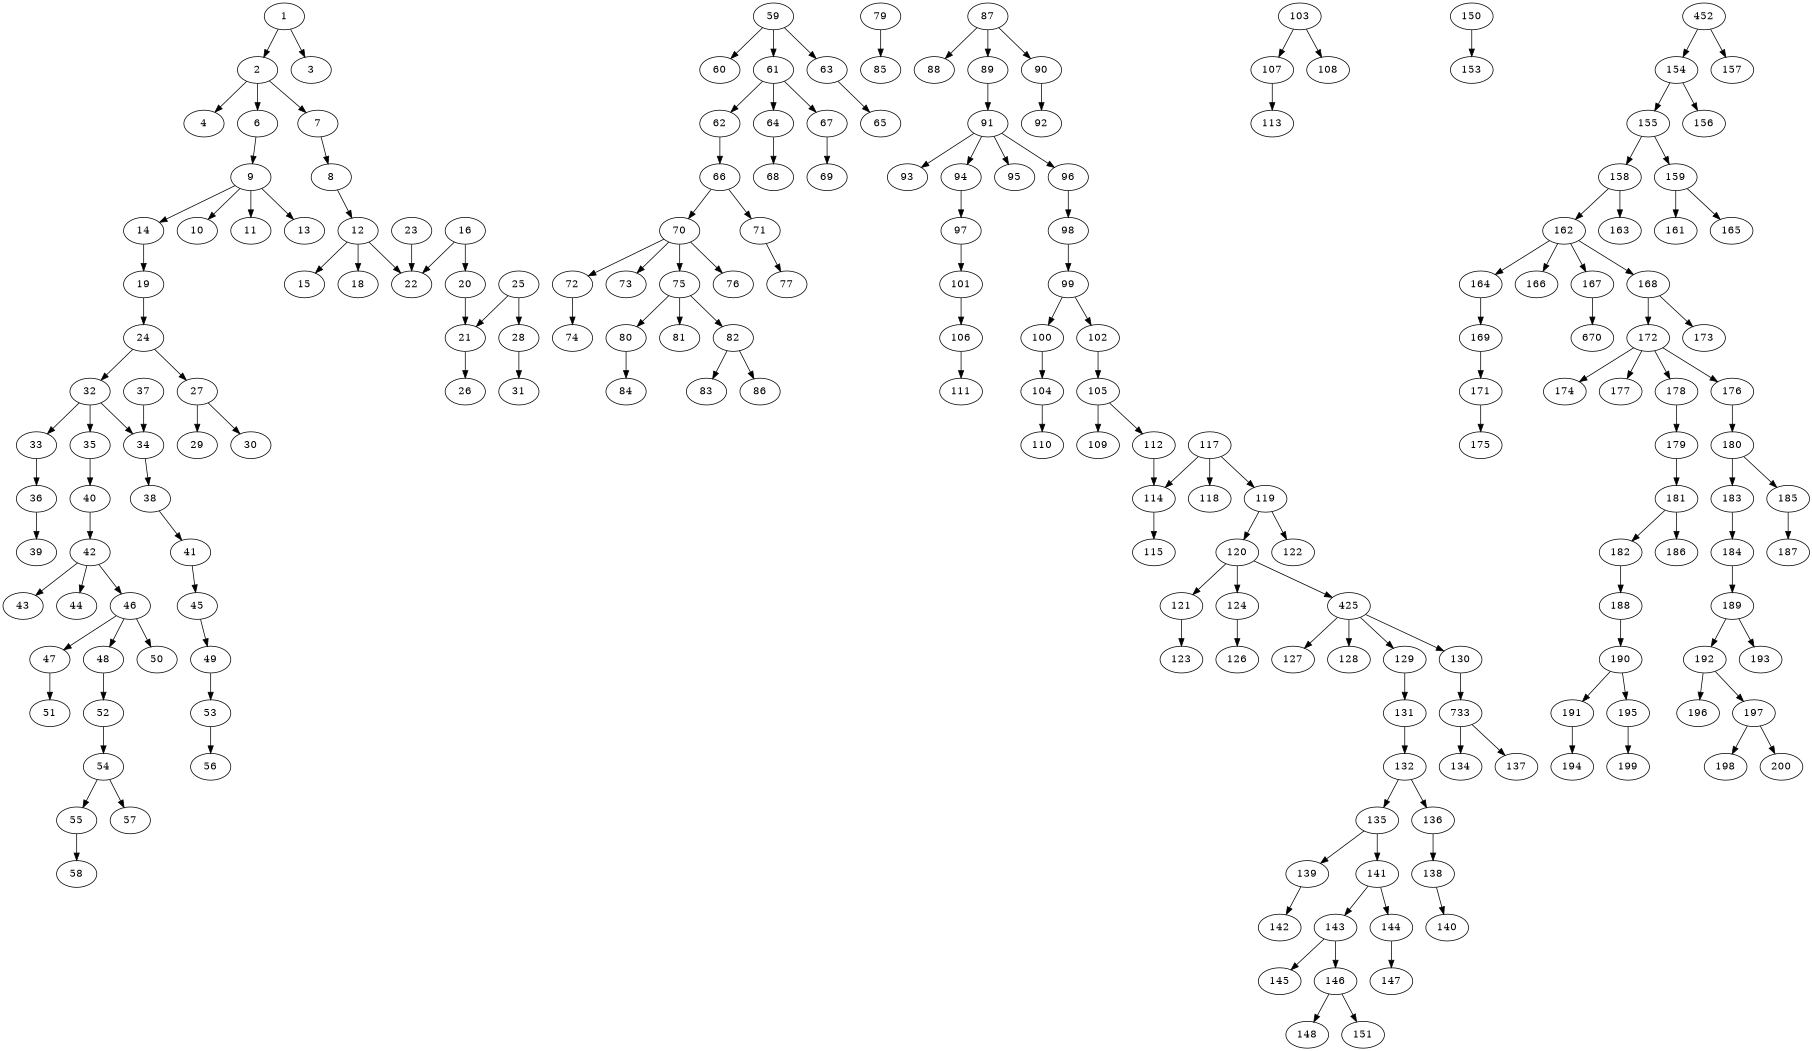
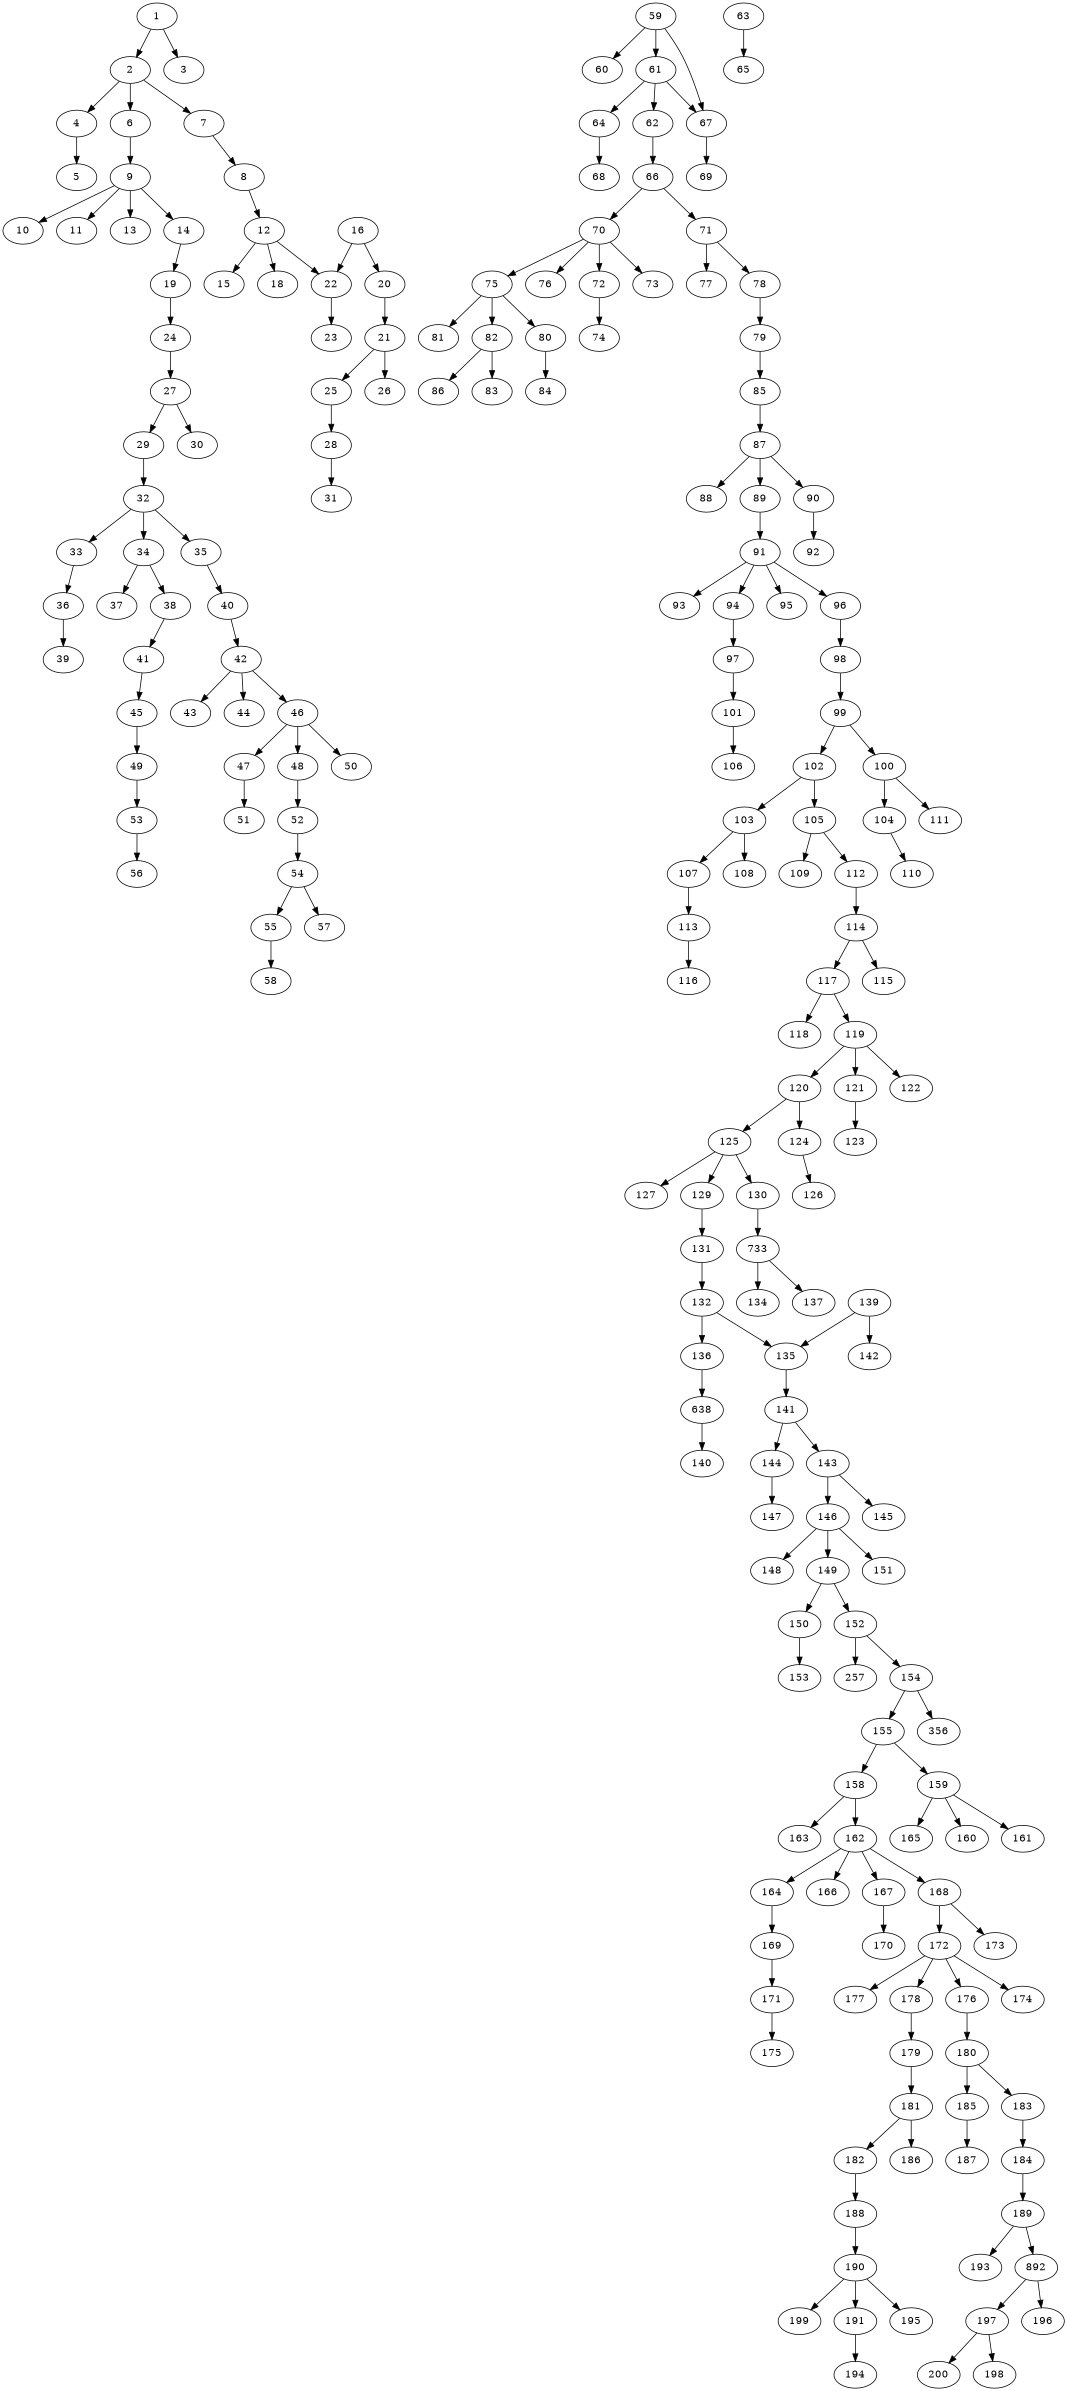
node "452": label "452" -> "152"
edge "59" -> "63": now "59" -> "67"
node "157": label "157" -> "257"
node "156": label "156" -> "356"
node "5": added
edge "23" -> "22": reversed
node "78": added
edge "25" -> "21": reversed
node "670": label "670" -> "170"
edge "106" -> "111": now "100" -> "111"
edge "24" -> "32": now "29" -> "32"
edge "37" -> "34": reversed
edge "85" -> "87": added
edge "117" -> "114": reversed
edge "120" -> "121": now "119" -> "121"
node "425": label "425" -> "125"
node "128": removed
node "192": label "192" -> "892"
edge "195" -> "199": now "190" -> "199"
edge "102" -> "103": added
edge "135" -> "139": reversed
node "138": label "138" -> "638"
node "116": added
node "149": added
node "160": added
